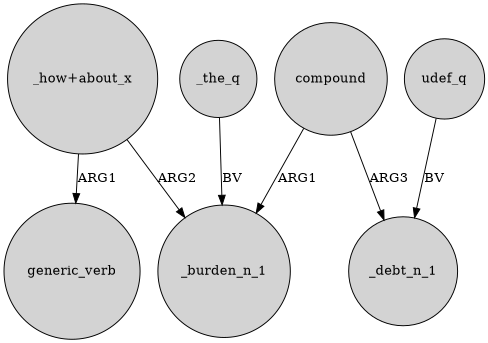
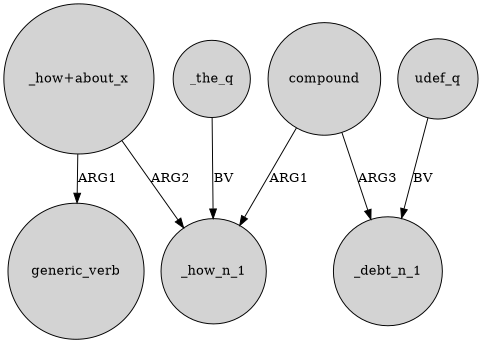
node "_burden_n_1": label "_burden_n_1" -> "_how_n_1"
